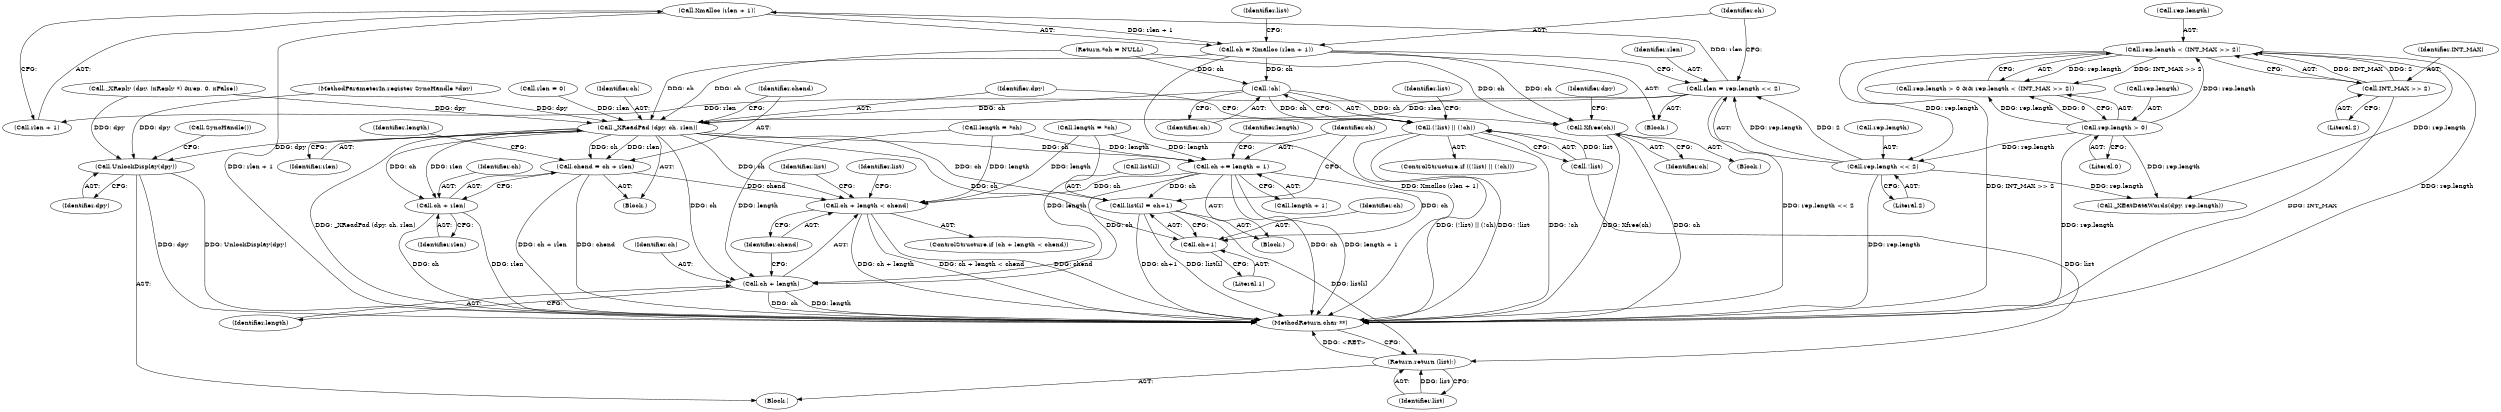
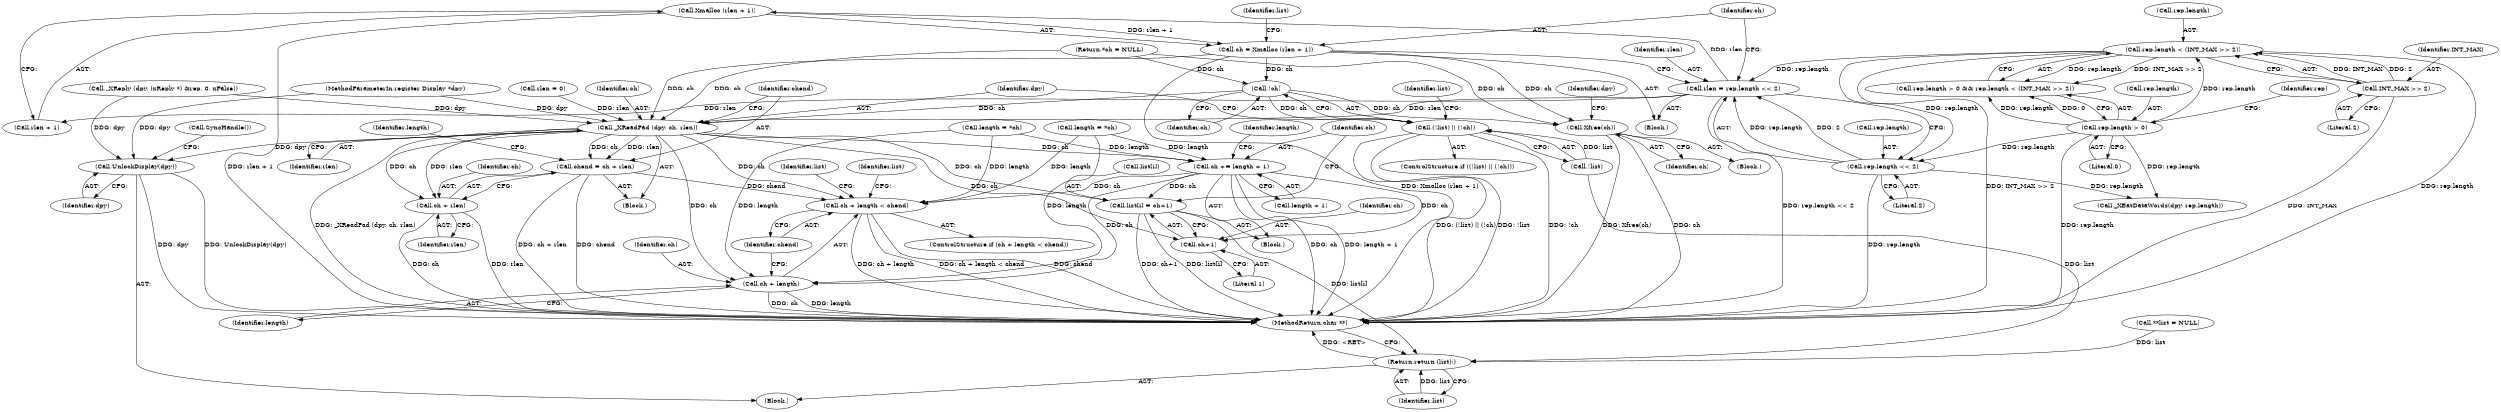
node "(MethodParameterIn,register SyncHandle *dpy)": label "(MethodParameterIn,register SyncHandle *dpy)" -> "(MethodParameterIn,register Display *dpy)"
node "(Identifier,rep)": added
edge "(Call,rlen = rep.length << 2)" -> "(Call,rep.length << 2)": added, label "CFG:"
edge "(Call,rep.length < (INT_MAX >> 2))" -> "(Call,_XEatDataWords(dpy, rep.length))": now "(Call,rep.length < (INT_MAX >> 2))" -> "(Call,rlen = rep.length << 2)"
node "(Call,**list = NULL)": added
